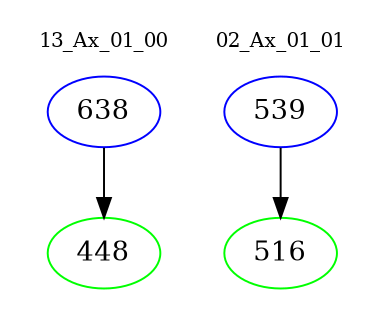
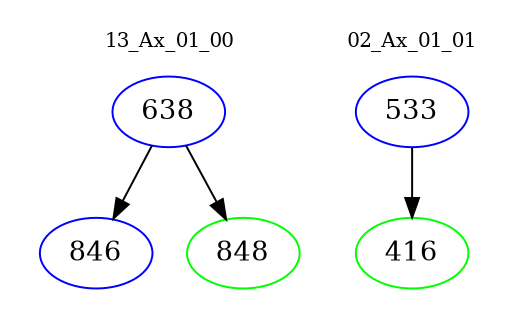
node "539": label "539" -> "533"
node "846": added
node "448": label "448" -> "848"
node "516": label "516" -> "416"
